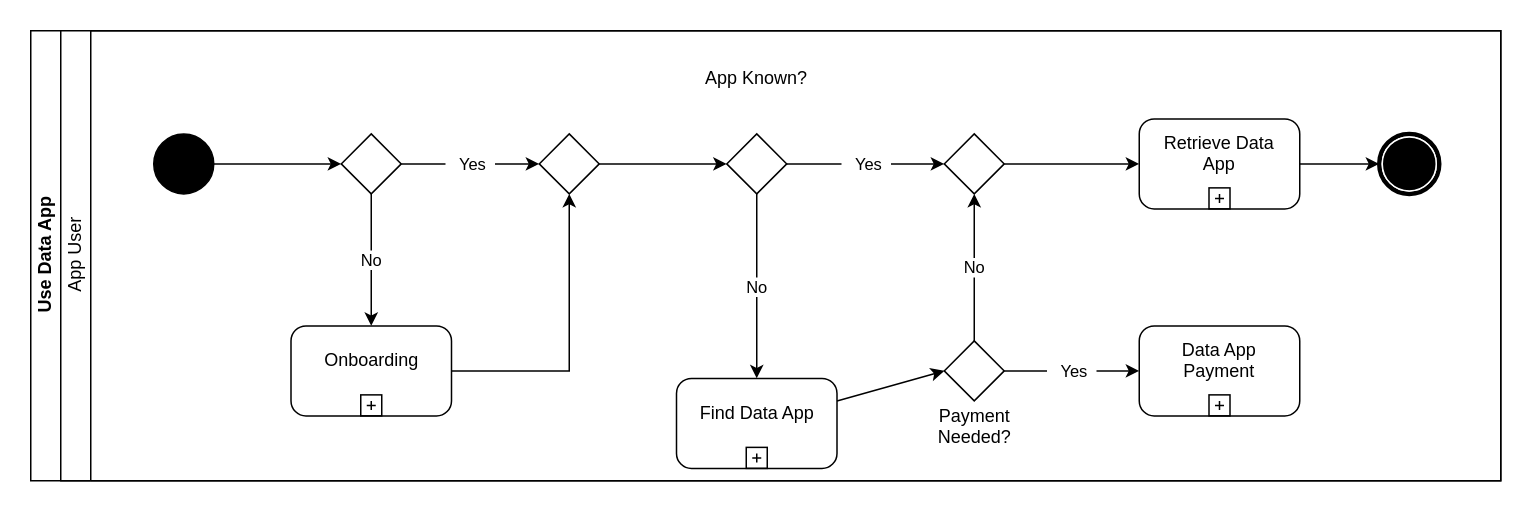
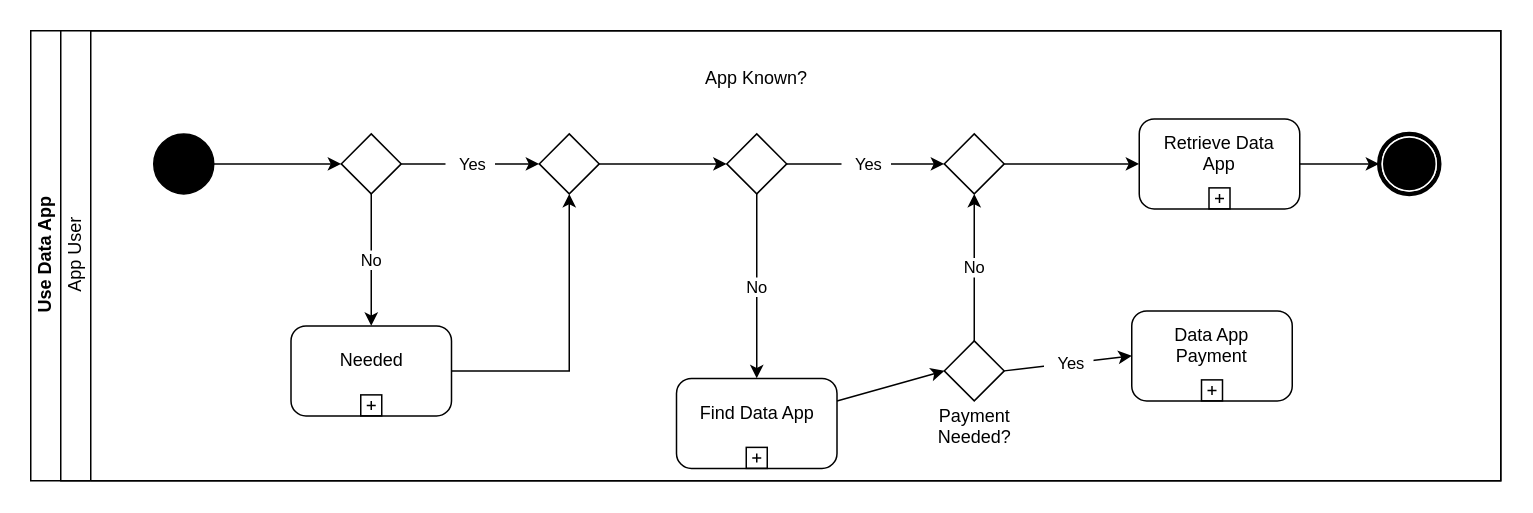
node "Onboarding": label "Onboarding" -> "Needed"
node "Data App Payment": moved (1220, 371) -> (1212, 356)
